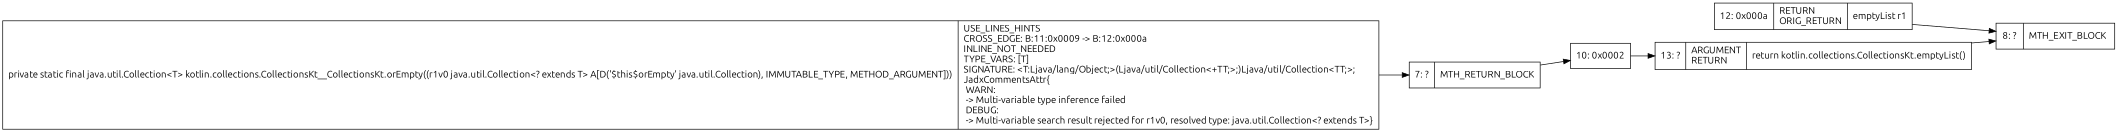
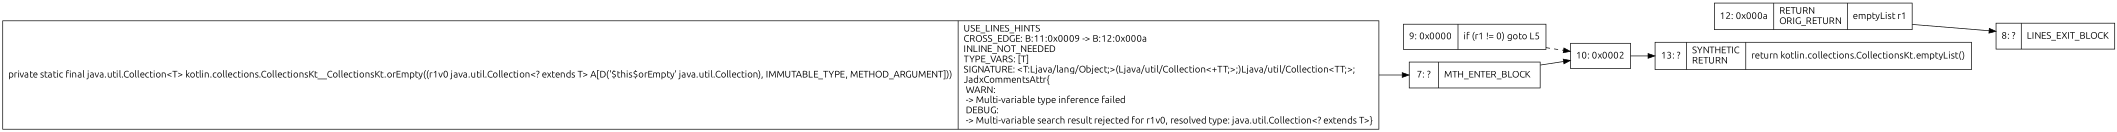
node "8: ?": text "MTH_EXIT_BLOCK" -> "LINES_EXIT_BLOCK"
node "9: 0x0000": added
edge "13: ?" -> "8: ?": removed
node "13: ?": text "ARGUMENT" -> "SYNTHETIC"
node "7: ?": text "MTH_RETURN_BLOCK" -> "MTH_ENTER_BLOCK"
